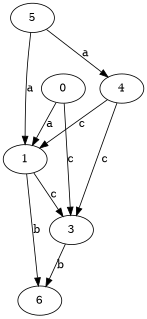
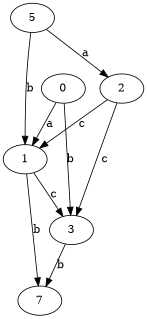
edge "5" -> "1": label "a" -> "b"
node "4": label "4" -> "2"
edge "0" -> "3": label "c" -> "b"
node "6": label "6" -> "7"
